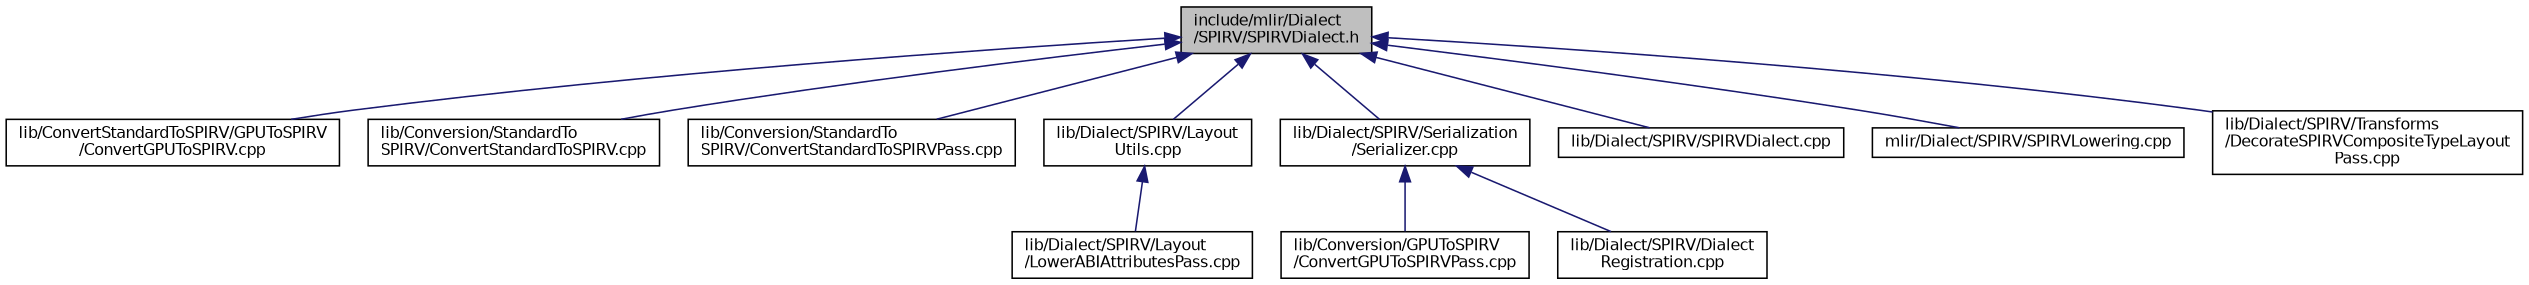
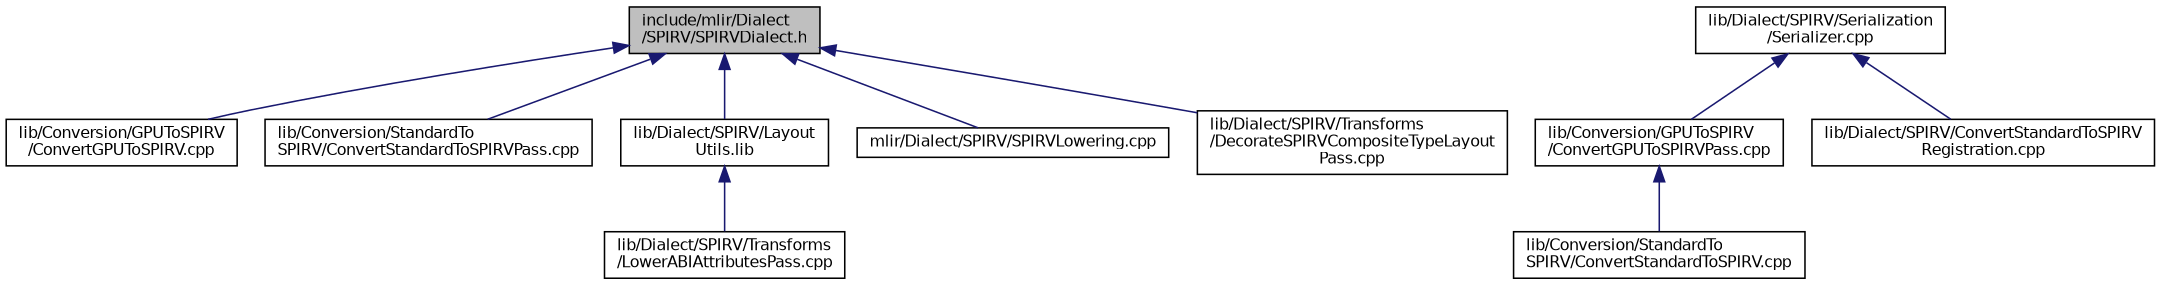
edge "lib/Conversion/StandardTo SPIRV/ConvertStandardToSPIRV.cpp" -> "include/mlir/Dialect /SPIRV/SPIRVDialect.h": now "lib/Conversion/StandardTo SPIRV/ConvertStandardToSPIRV.cpp" -> "lib/Conversion/GPUToSPIRV /ConvertGPUToSPIRVPass.cpp"
edge "lib/Dialect/SPIRV/Serialization /Serializer.cpp" -> "include/mlir/Dialect /SPIRV/SPIRVDialect.h": removed
node "lib/ConvertStandardToSPIRV/GPUToSPIRV /ConvertGPUToSPIRV.cpp": label "lib/ConvertStandardToSPIRV/GPUToSPIRV /ConvertGPUToSPIRV.cpp" -> "lib/Conversion/GPUToSPIRV /ConvertGPUToSPIRV.cpp"
node "lib/Dialect/SPIRV/Layout Utils.cpp": label "lib/Dialect/SPIRV/Layout Utils.cpp" -> "lib/Dialect/SPIRV/Layout Utils.lib"
node "lib/Dialect/SPIRV/SPIRVDialect.cpp": removed
node "lib/Dialect/SPIRV/Layout /LowerABIAttributesPass.cpp": label "lib/Dialect/SPIRV/Layout /LowerABIAttributesPass.cpp" -> "lib/Dialect/SPIRV/Transforms /LowerABIAttributesPass.cpp"
node "lib/Dialect/SPIRV/Dialect Registration.cpp": label "lib/Dialect/SPIRV/Dialect Registration.cpp" -> "lib/Dialect/SPIRV/ConvertStandardToSPIRV Registration.cpp"
